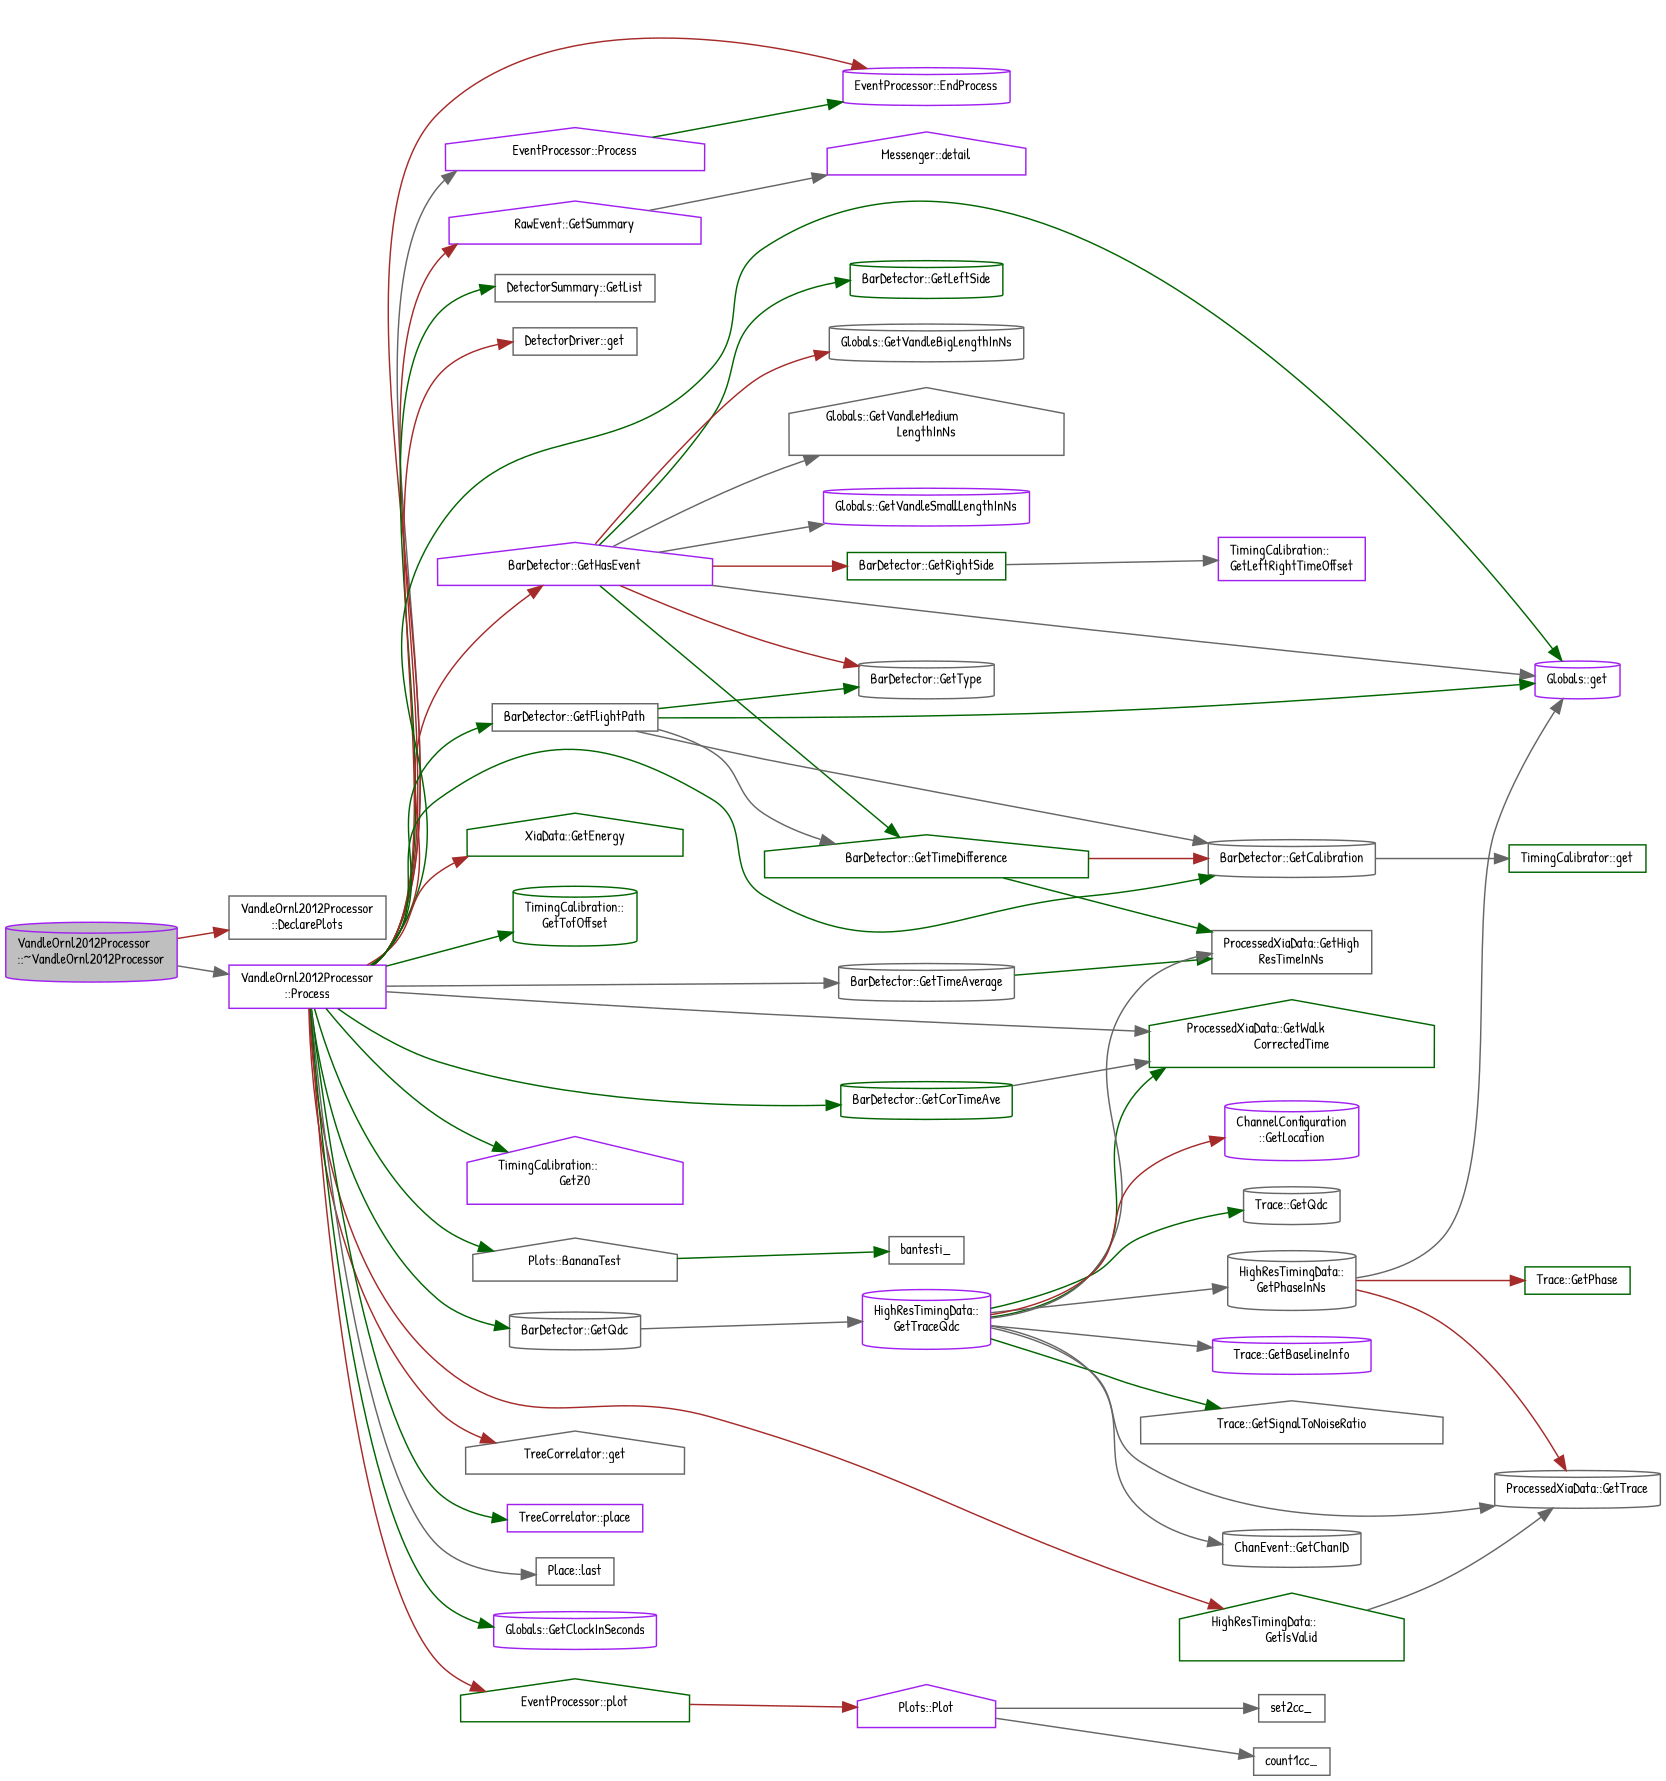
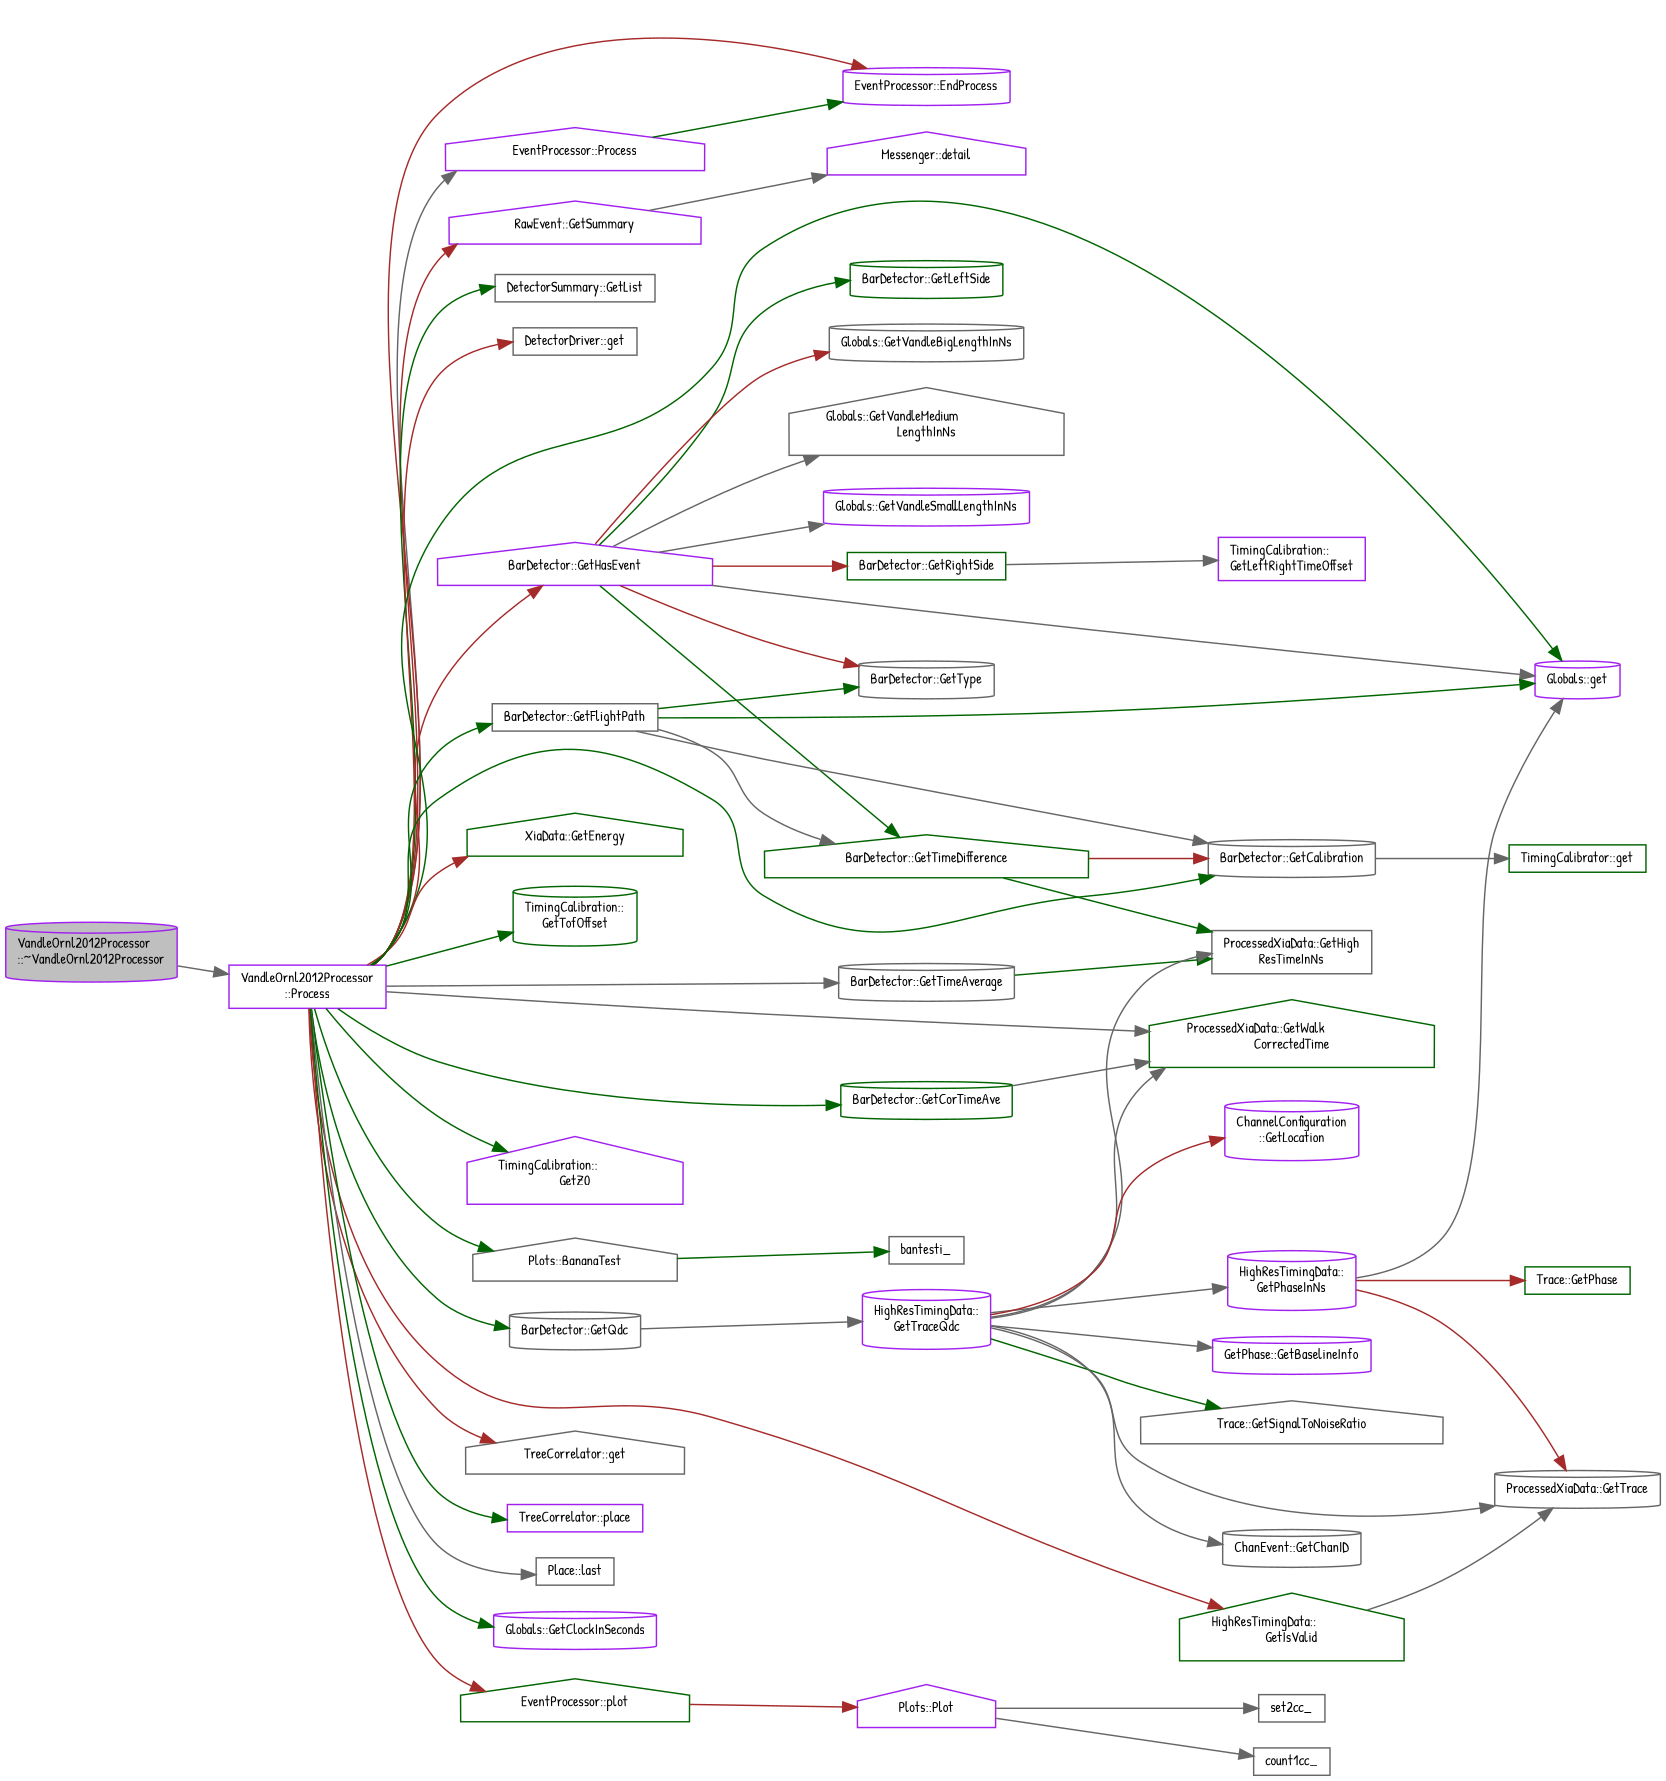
node "VandleOrnl2012Processor ::DeclarePlots": removed
node "Trace::GetQdc": removed
edge "HighResTimingData:: GetTraceQdc" -> "ProcessedXiaData::GetWalk CorrectedTime": color darkgreen -> gray40
node "HighResTimingData:: GetPhaseInNs": color gray40 -> purple
node "Trace::GetBaselineInfo": label "Trace::GetBaselineInfo" -> "GetPhase::GetBaselineInfo"
